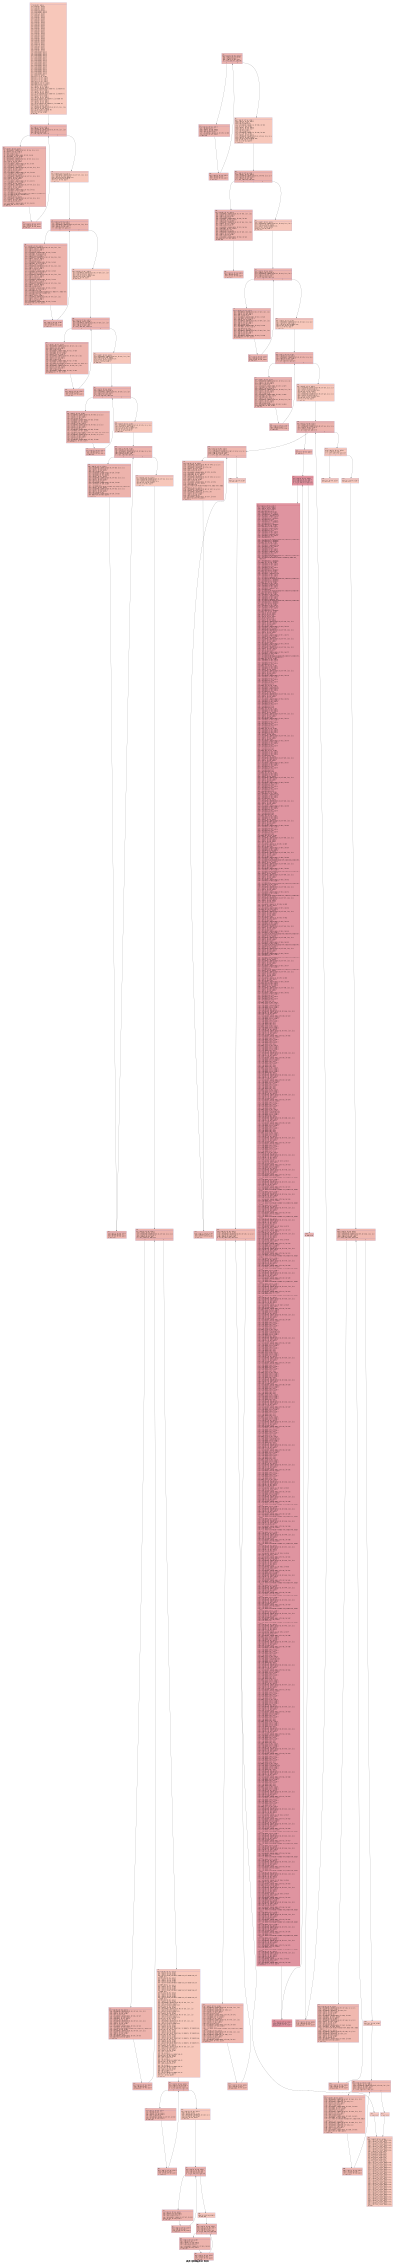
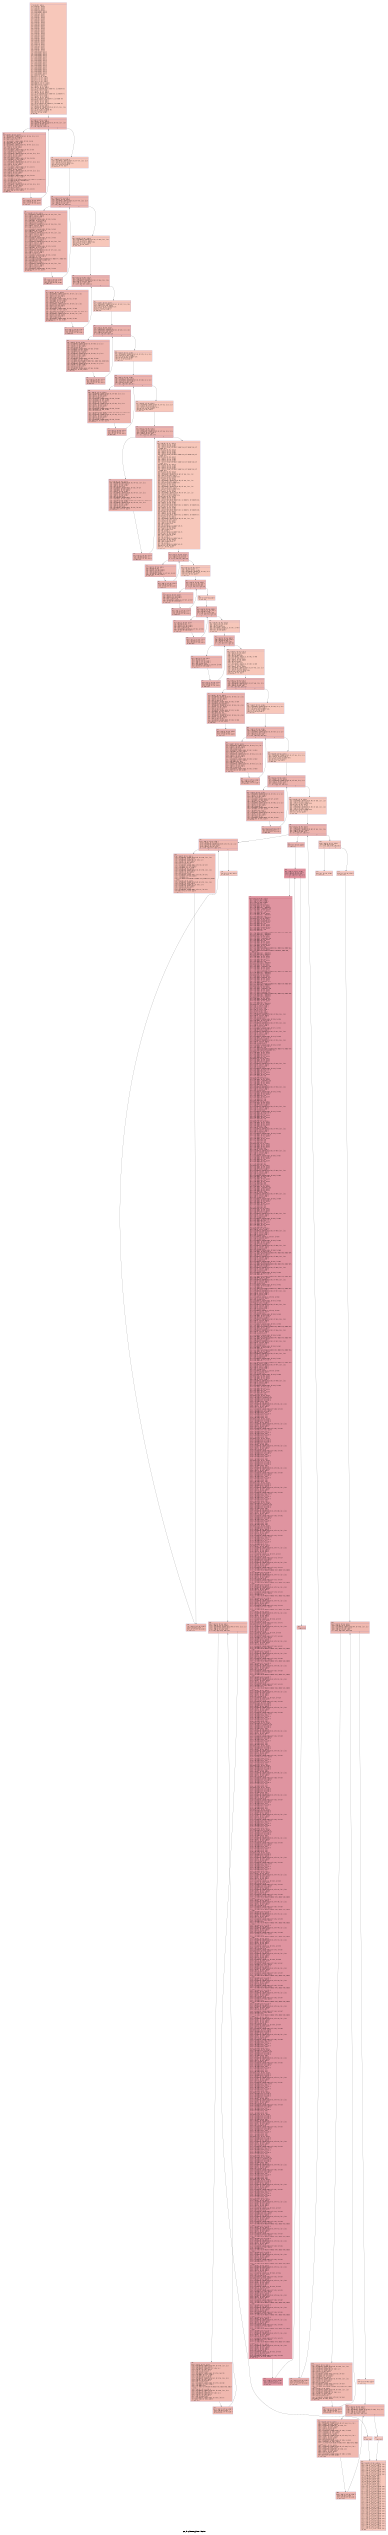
node "460:": added
